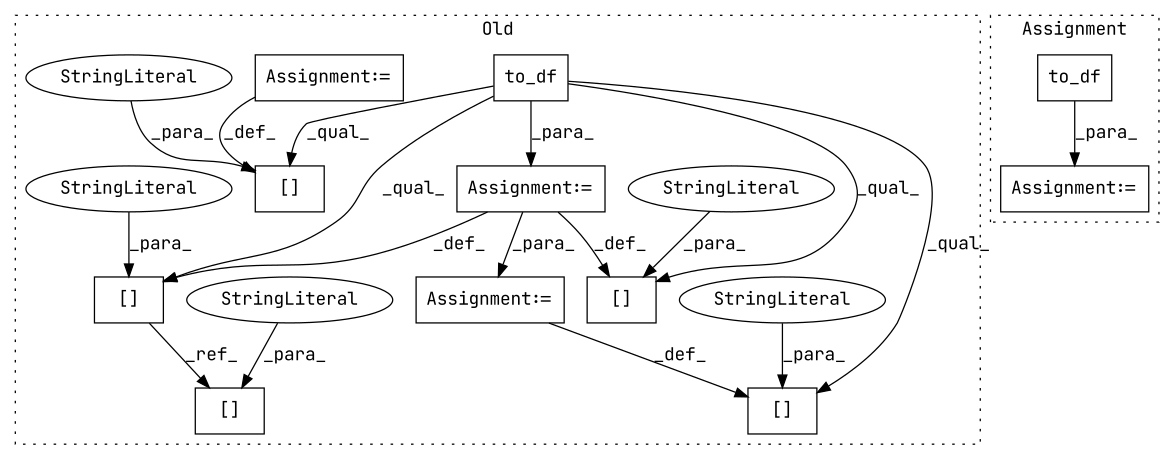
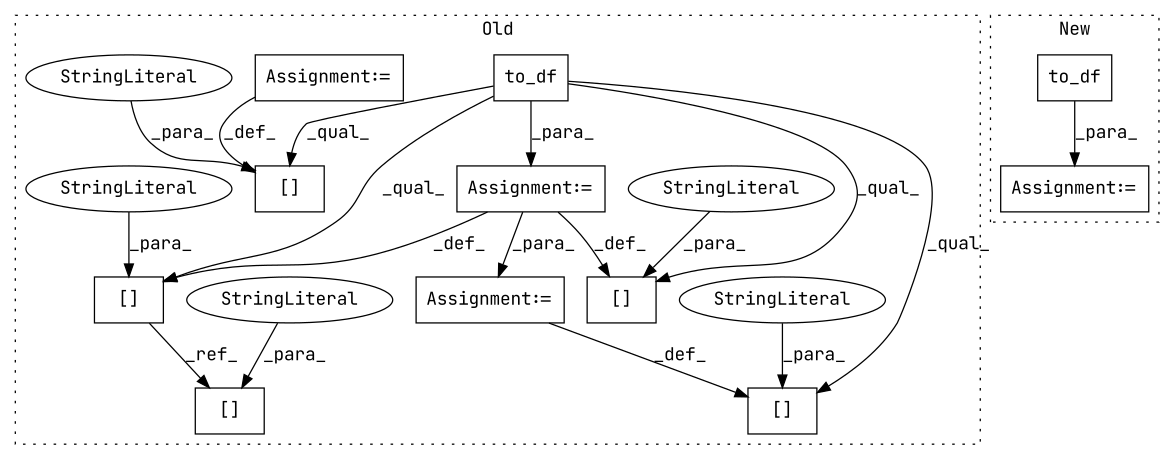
cluster "Assignment": label "Assignment" -> "New"
